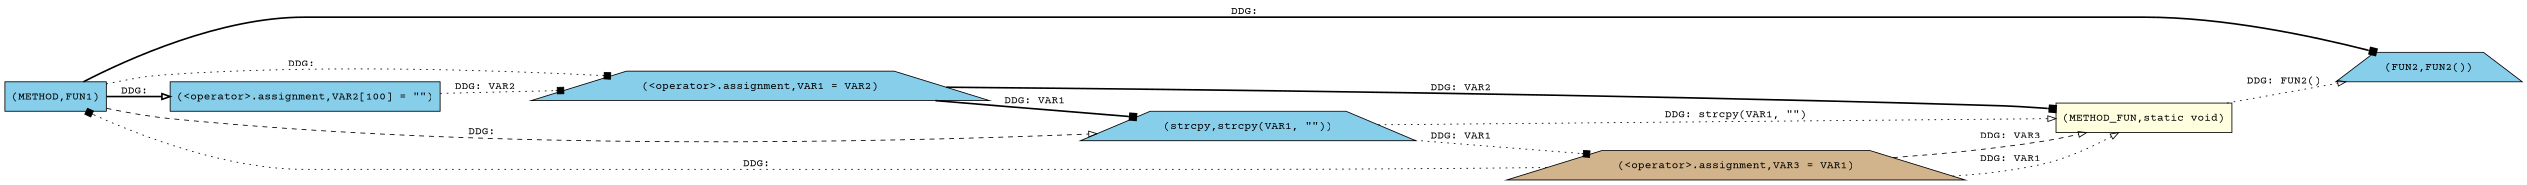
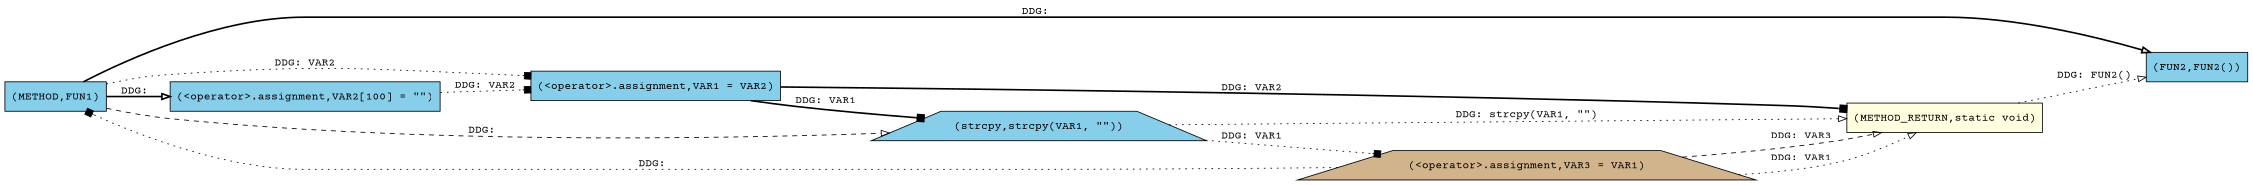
edge "(METHOD,FUN1)" -> "(FUN2,FUN2())": arrowhead box -> onormal
edge "(METHOD,FUN1)" -> "(<operator>.assignment,VAR1 = VAR2)": label "DDG: " -> "DDG: VAR2"
node "(FUN2,FUN2())": shape trapezium -> box
node "(<operator>.assignment,VAR1 = VAR2)": shape trapezium -> box
node "(METHOD_FUN,static void)": label "(METHOD_FUN,static void)" -> "(METHOD_RETURN,static void)"
